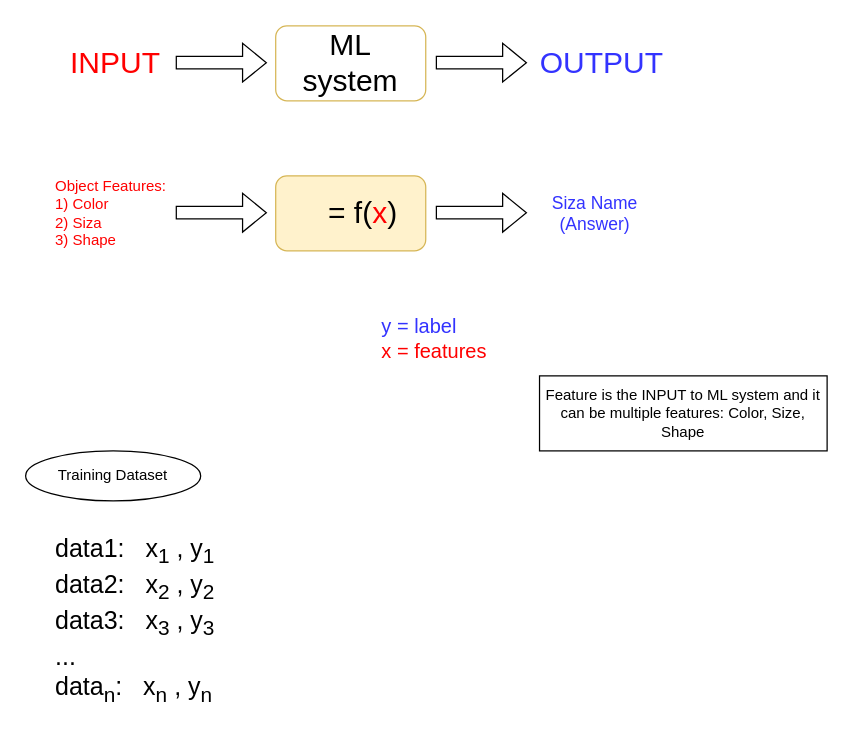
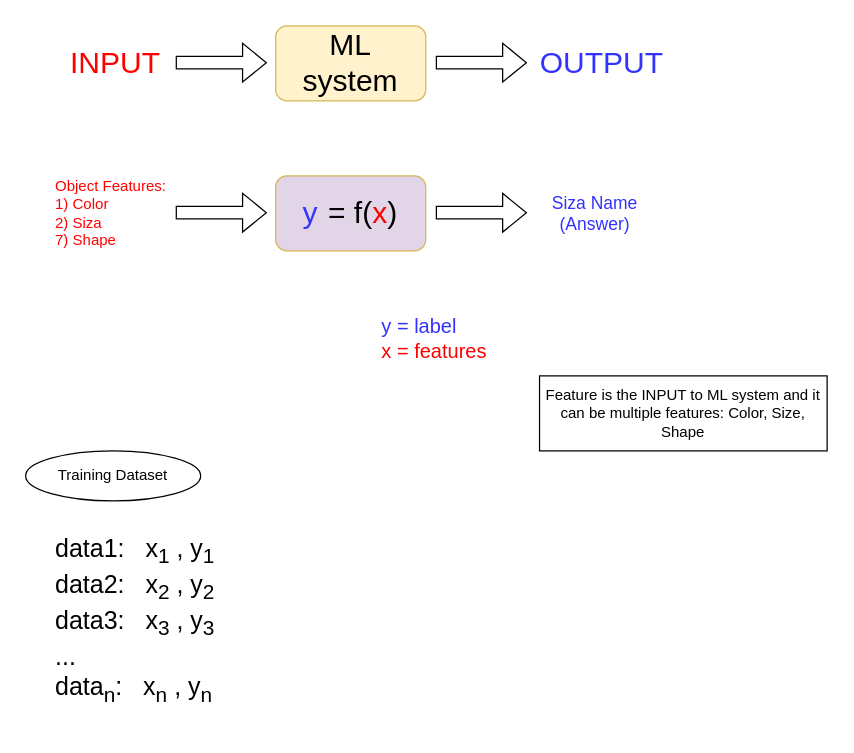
node "ML system": fillcolor #ffffff -> #fff2cc
node "Object Features: 1) Color 2) Siza 3) Shape": label "Object Features: 1) Color 2) Siza 3) Shape" -> "Object Features: 1) Color 2) Siza 7) Shape"
node "y": added
node "= f(x)": fillcolor #fff2cc -> #e1d5e7
